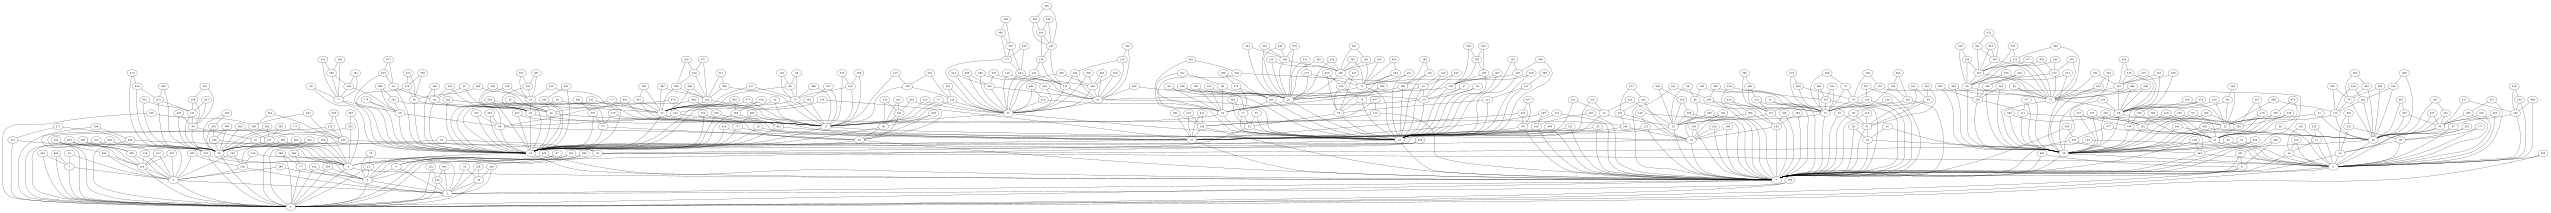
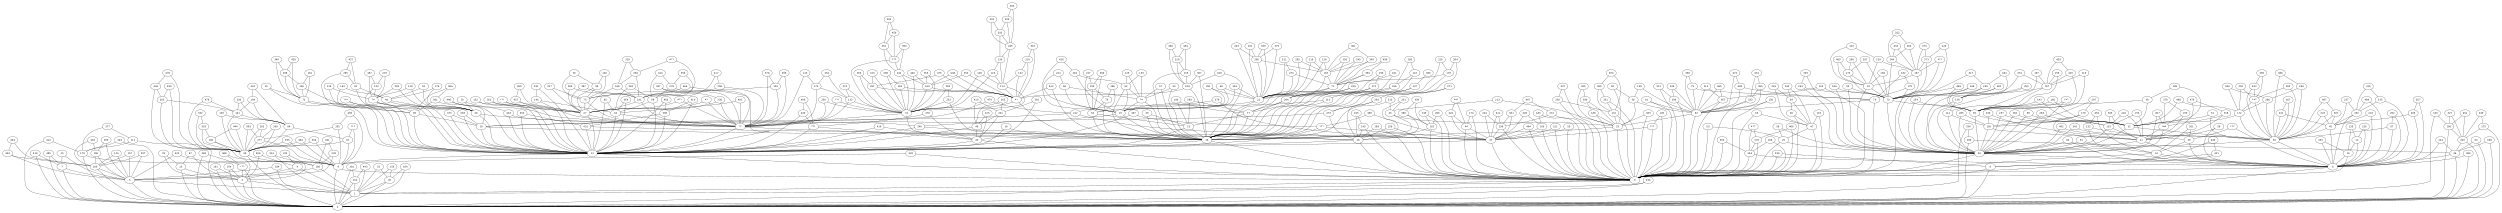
node "190": added
edge "447" -- "196": now "447" -- "381"
